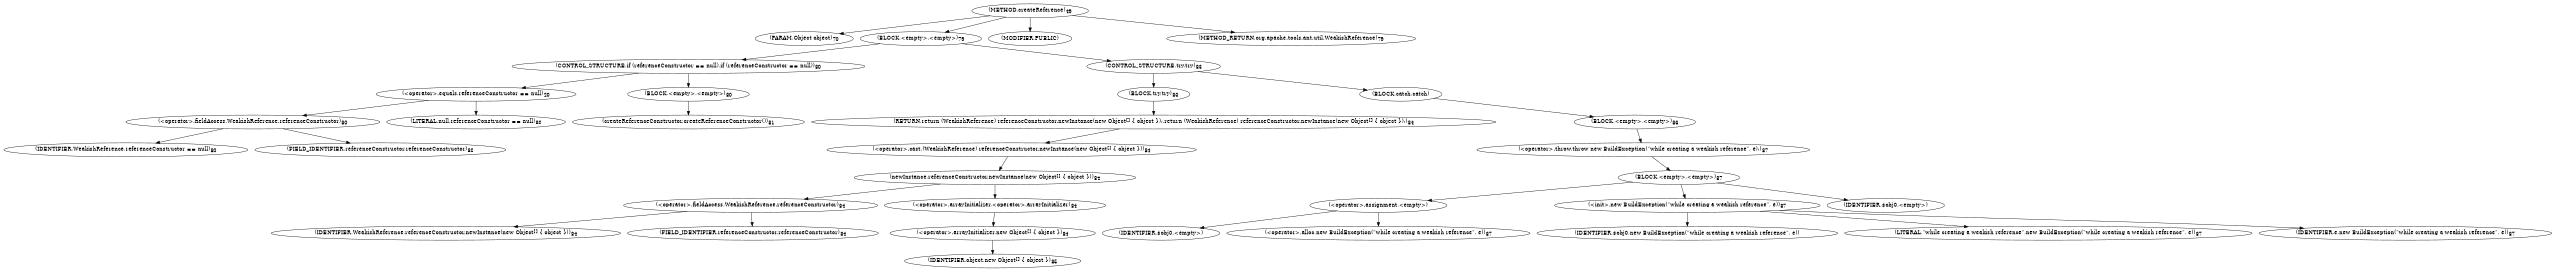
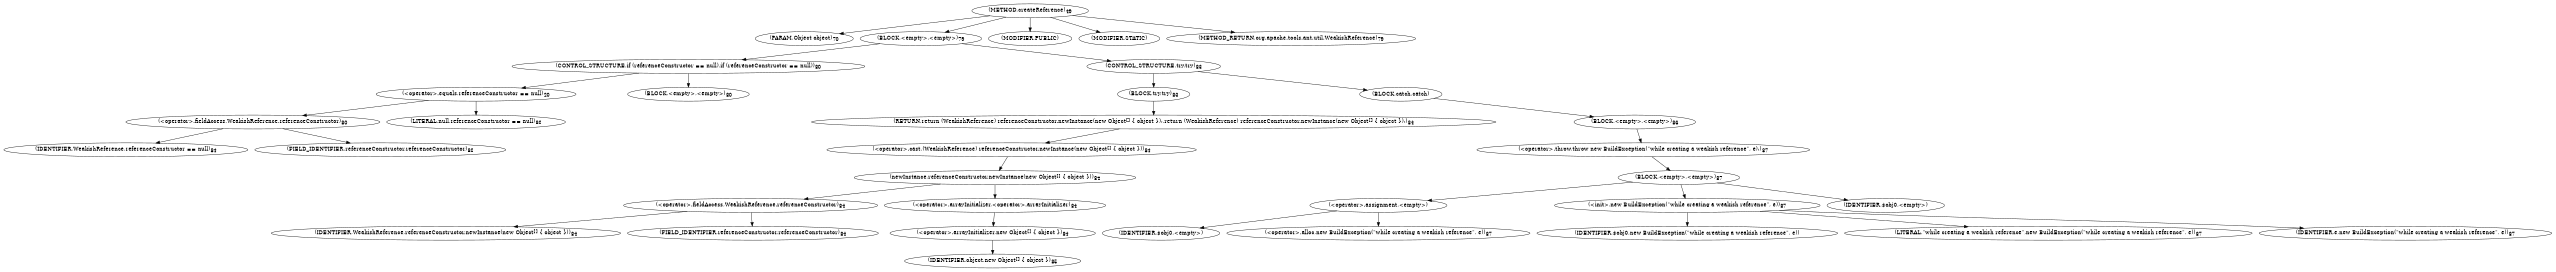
node "(MODIFIER,STATIC)": added
node "(createReferenceConstructor,createReferenceConstructor())": removed
node "(IDENTIFIER,WeakishReference,referenceConstructor == null)": text "80" -> "84"
